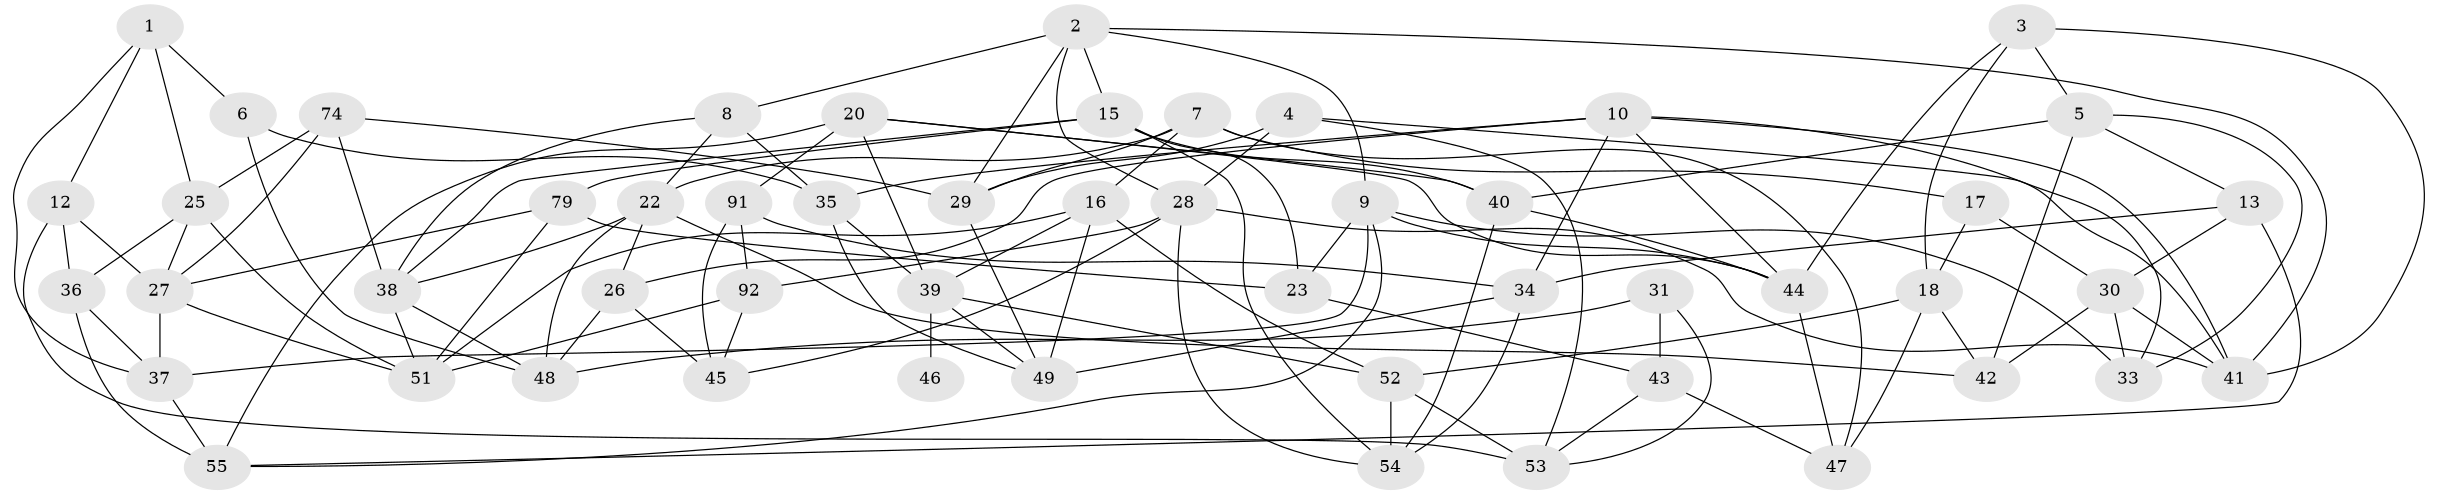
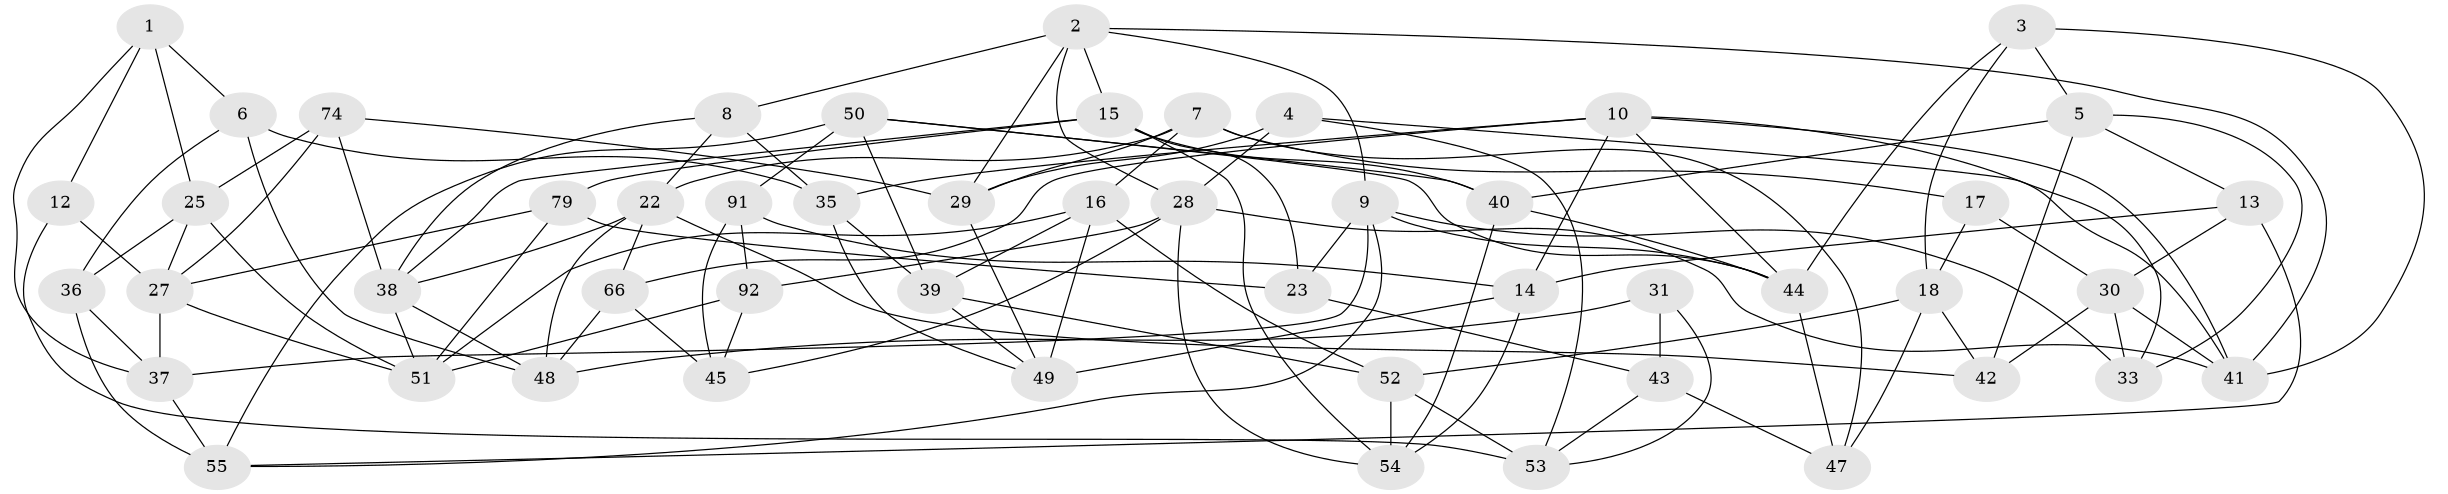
node "20": label "20" -> "50"
edge "12" -- "36": now "6" -- "36"
node "26": label "26" -> "66"
node "34": label "34" -> "14"
node "46": removed
